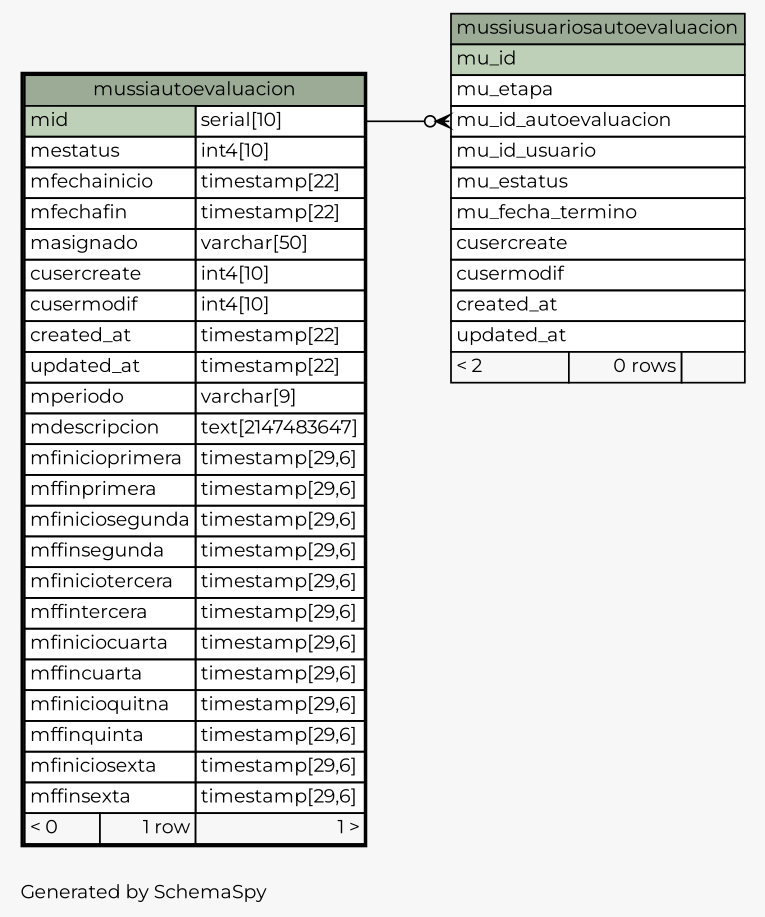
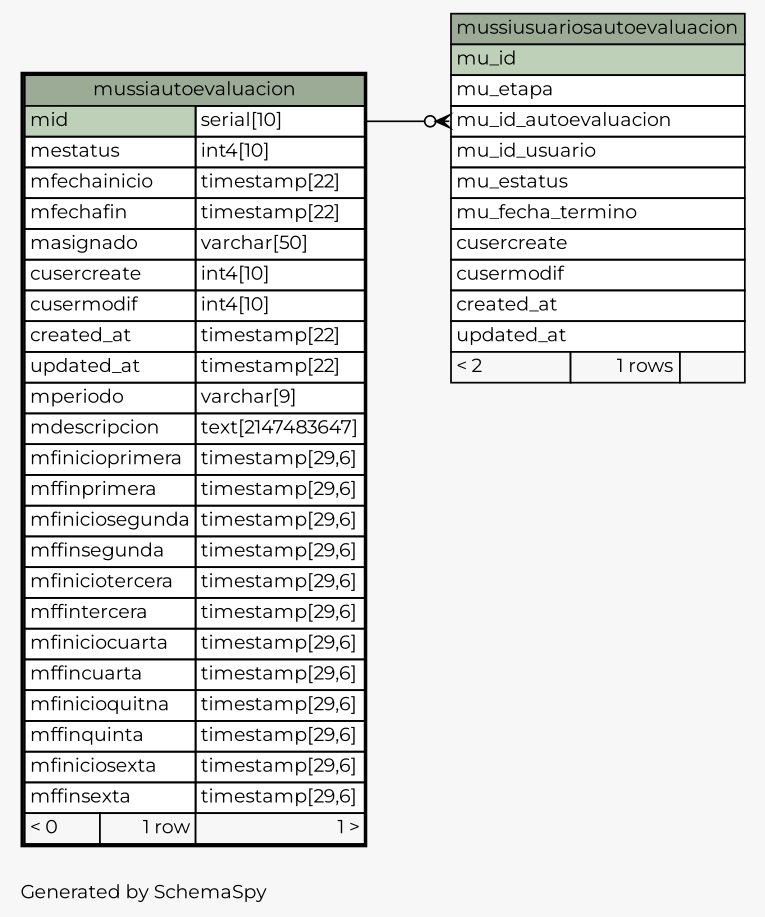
node "mussiusuariosautoevaluacion": text "0 rows" -> "1 rows"
